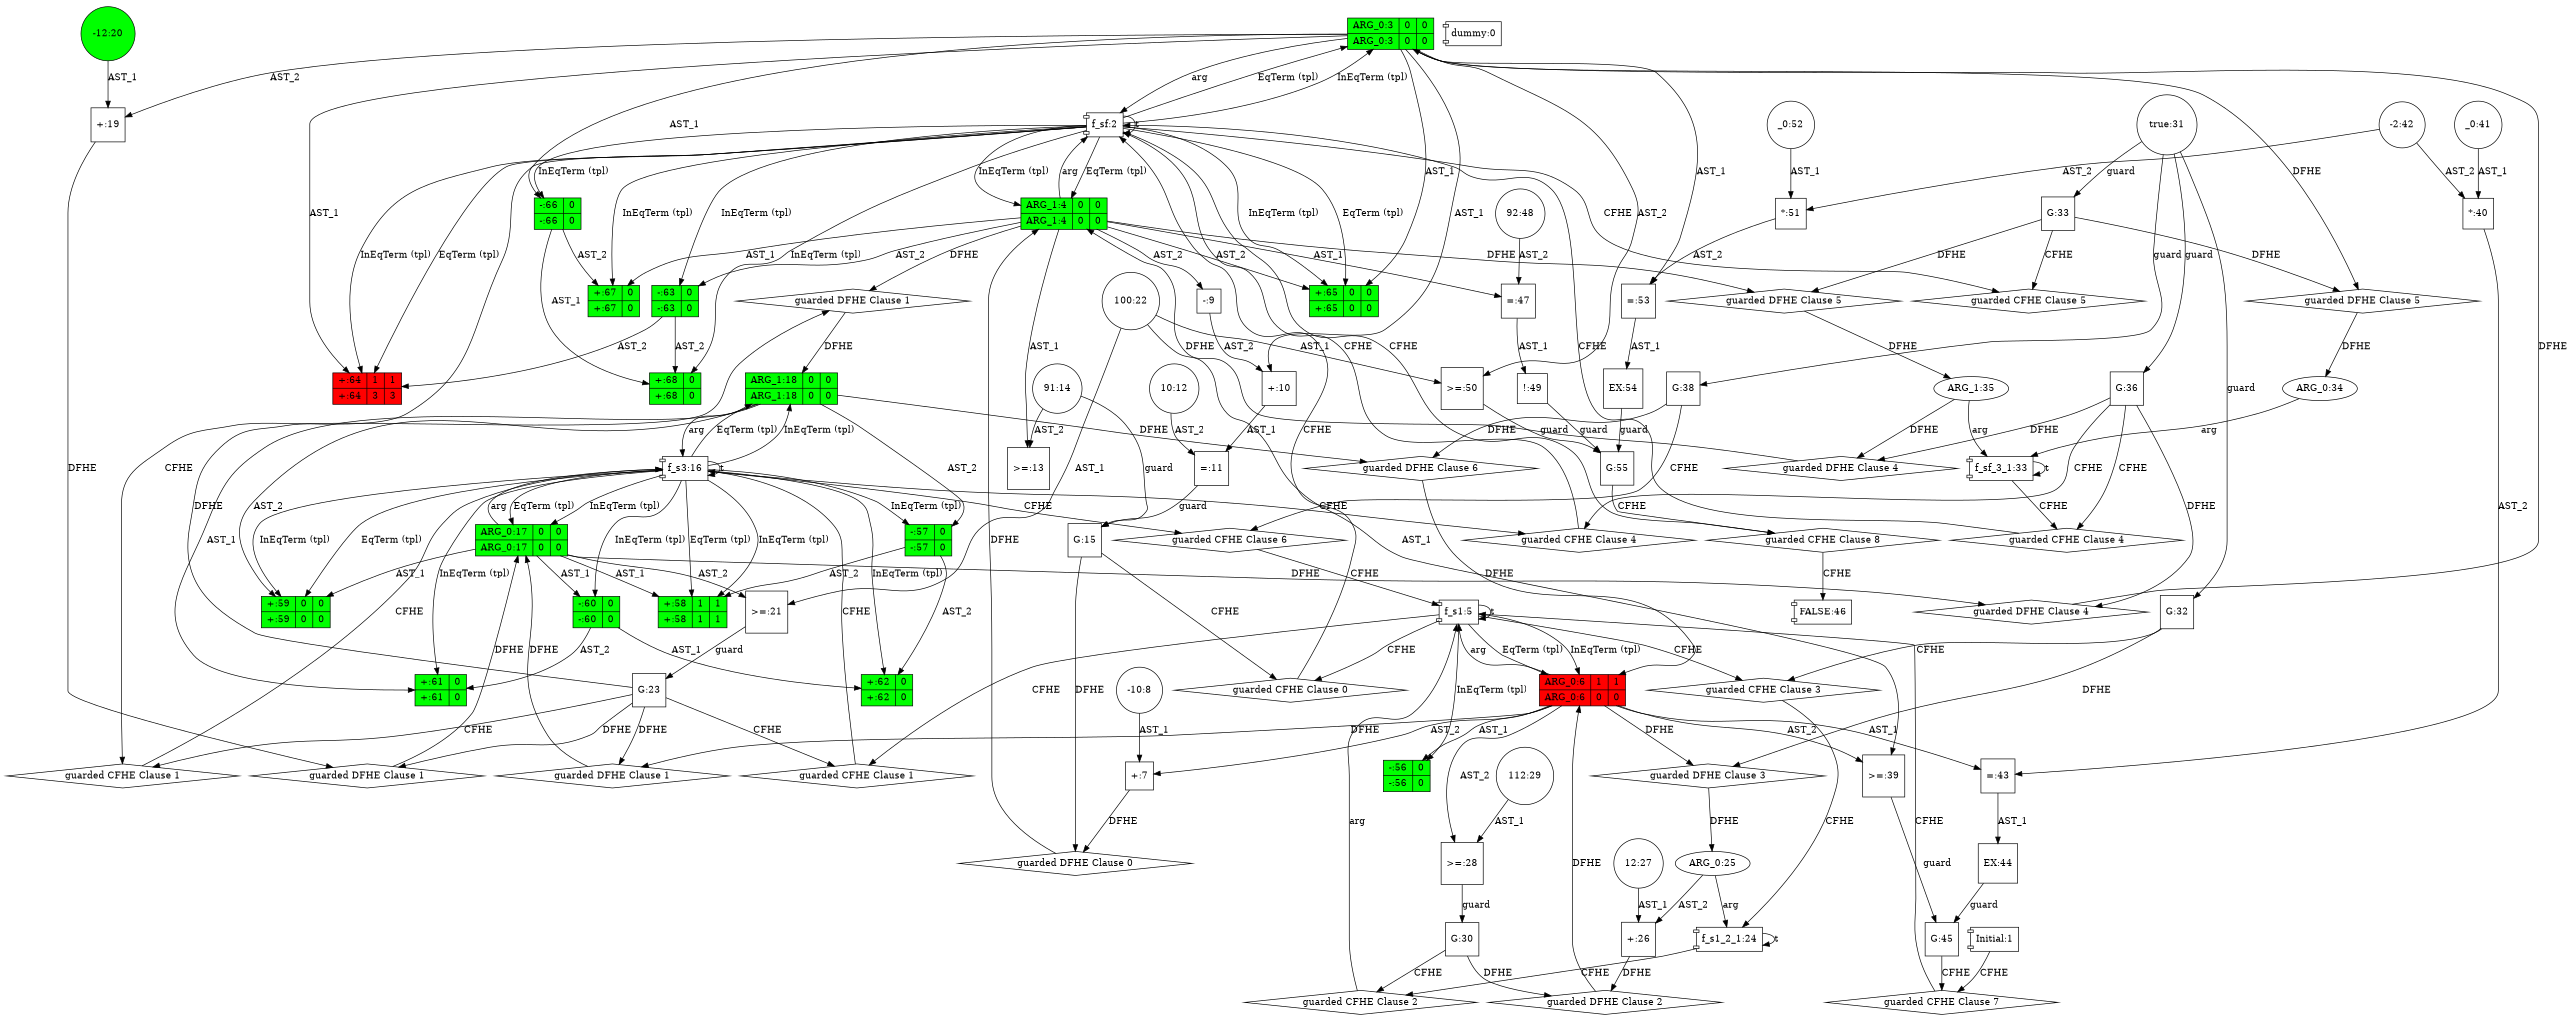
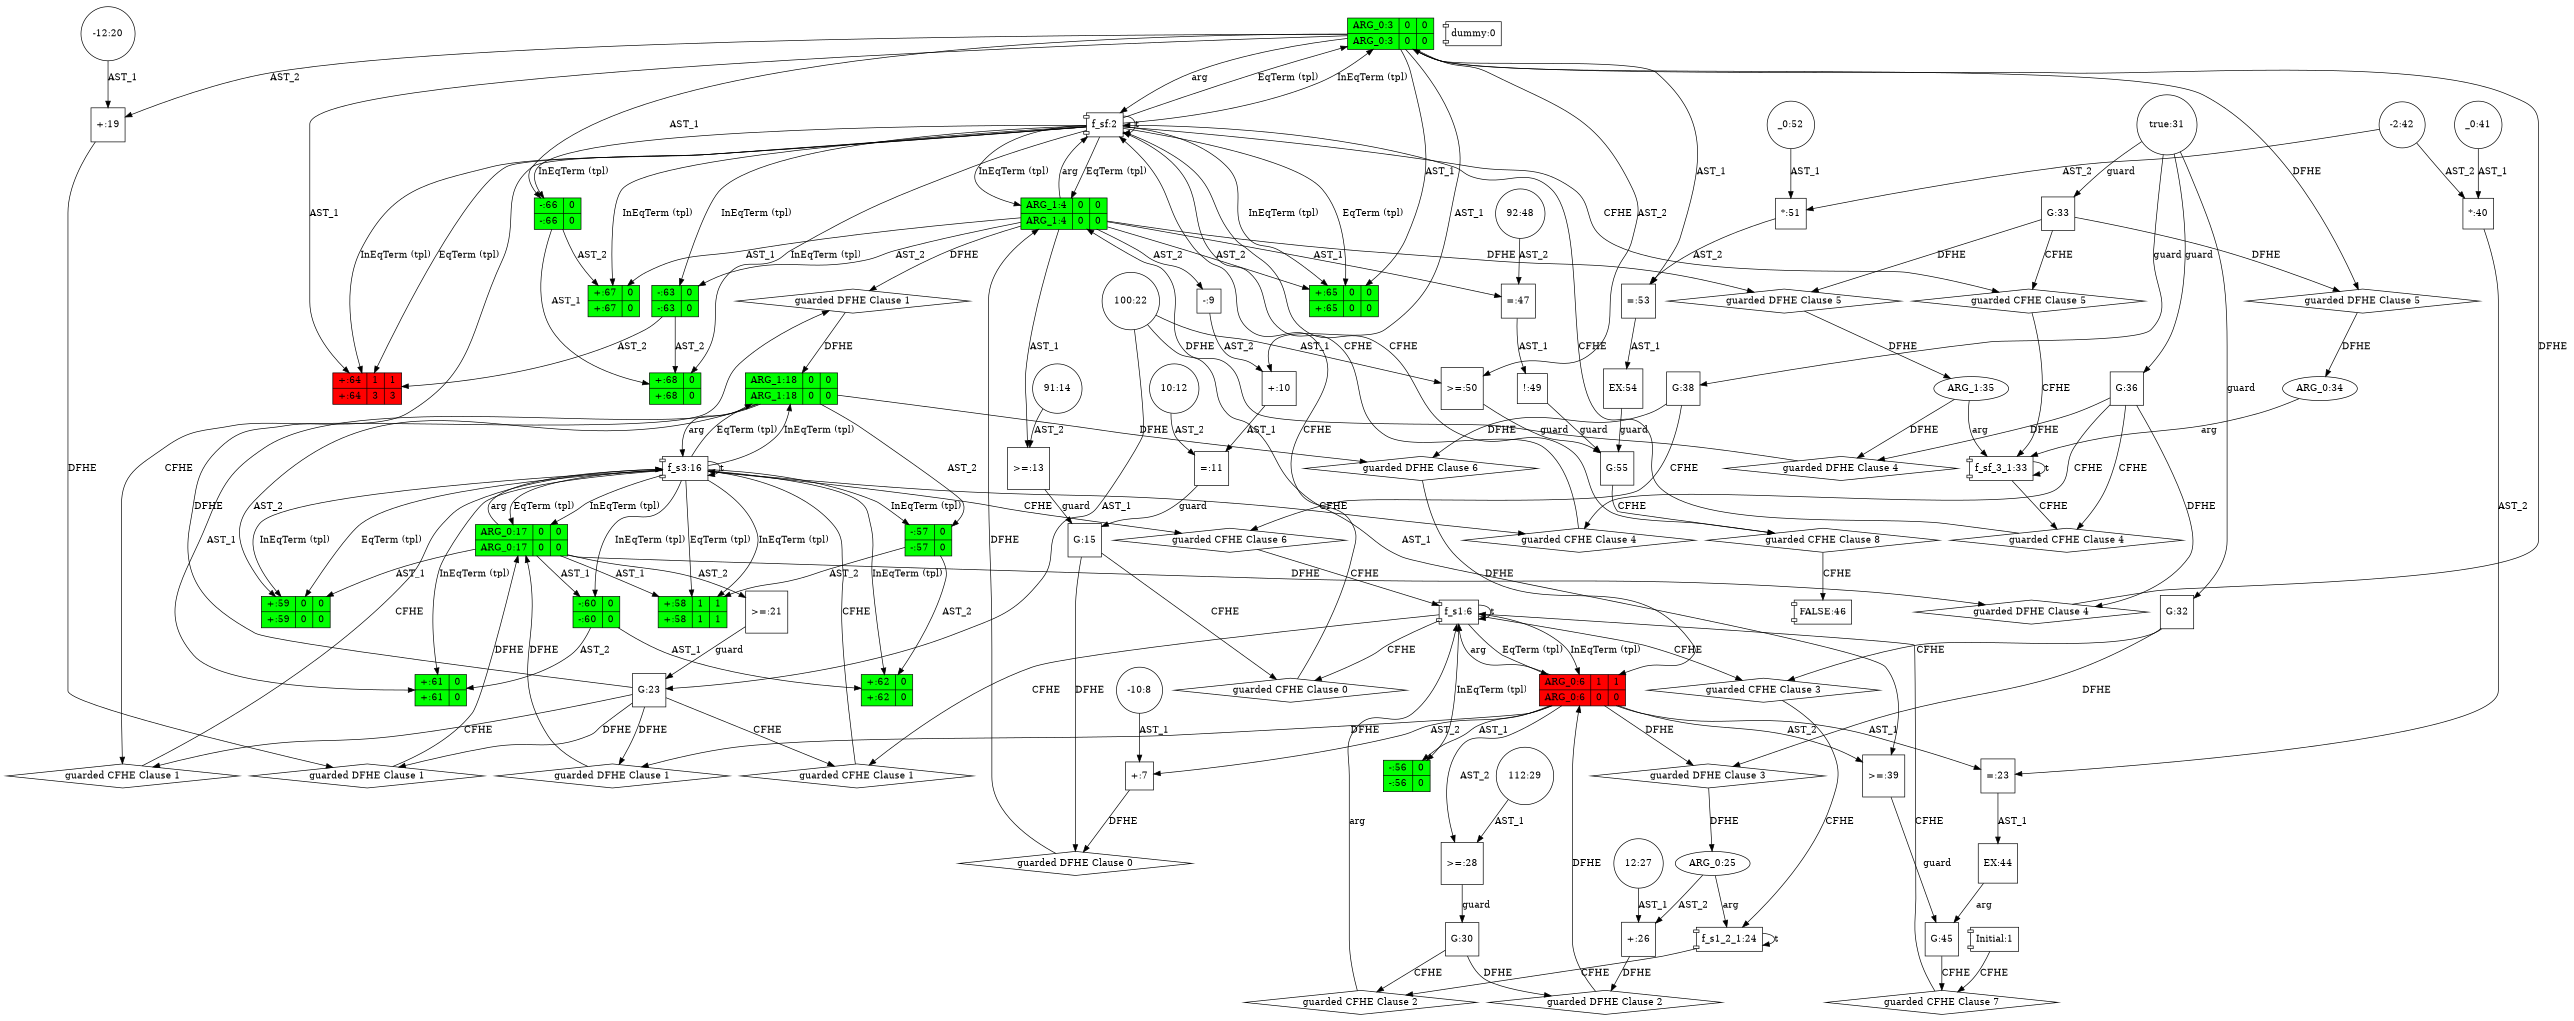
node "-12:20": fillcolor green -> white
edge "guarded CFHE Clause 5" -> "f_sf_3_1:33": added, label "CFHE"
edge "91:14" -> "G:15": now ">=:13" -> "G:15"
edge "100:22" -> ">=:21": now "100:22" -> "G:23"
node "f_s1:5": label "f_s1:5" -> "f_s1:6"
node "=:43": label "=:43" -> "=:23"
edge "EX:44" -> "G:45": label "guard" -> "arg"
